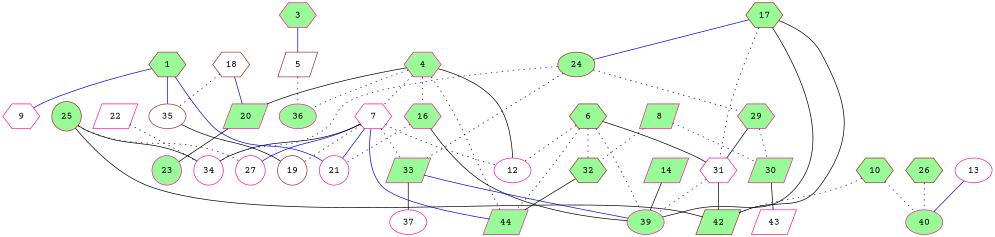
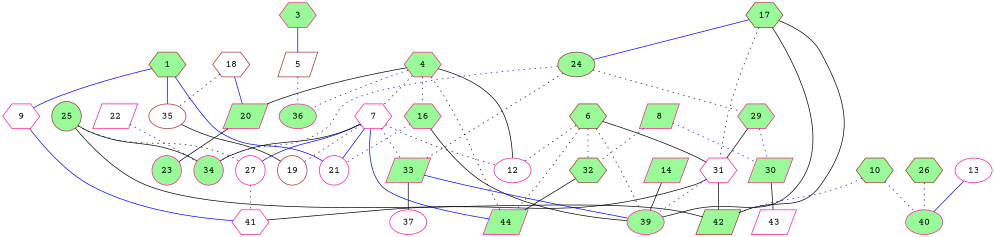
edge "22" -- "34": color black -> blue
node "34": fillcolor white -> palegreen
node "41": added
